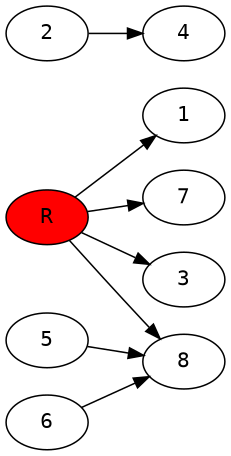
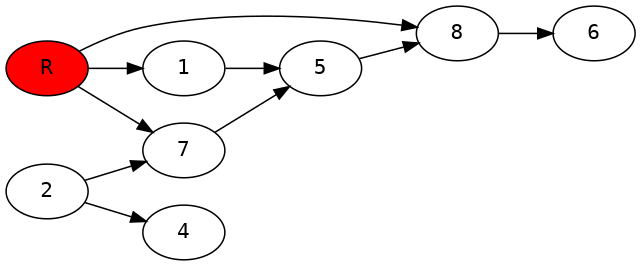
edge "1" -> "5": added
edge "7" -> "5": added
edge "2" -> "7": added
node "3": removed
edge "6" -> "8": reversed
